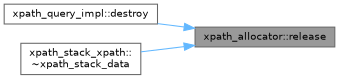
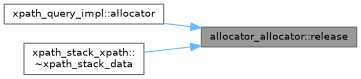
node "xpath_query_impl::destroy": label "xpath_query_impl::destroy" -> "xpath_query_impl::allocator"
node "xpath_allocator::release": label "xpath_allocator::release" -> "allocator_allocator::release"
